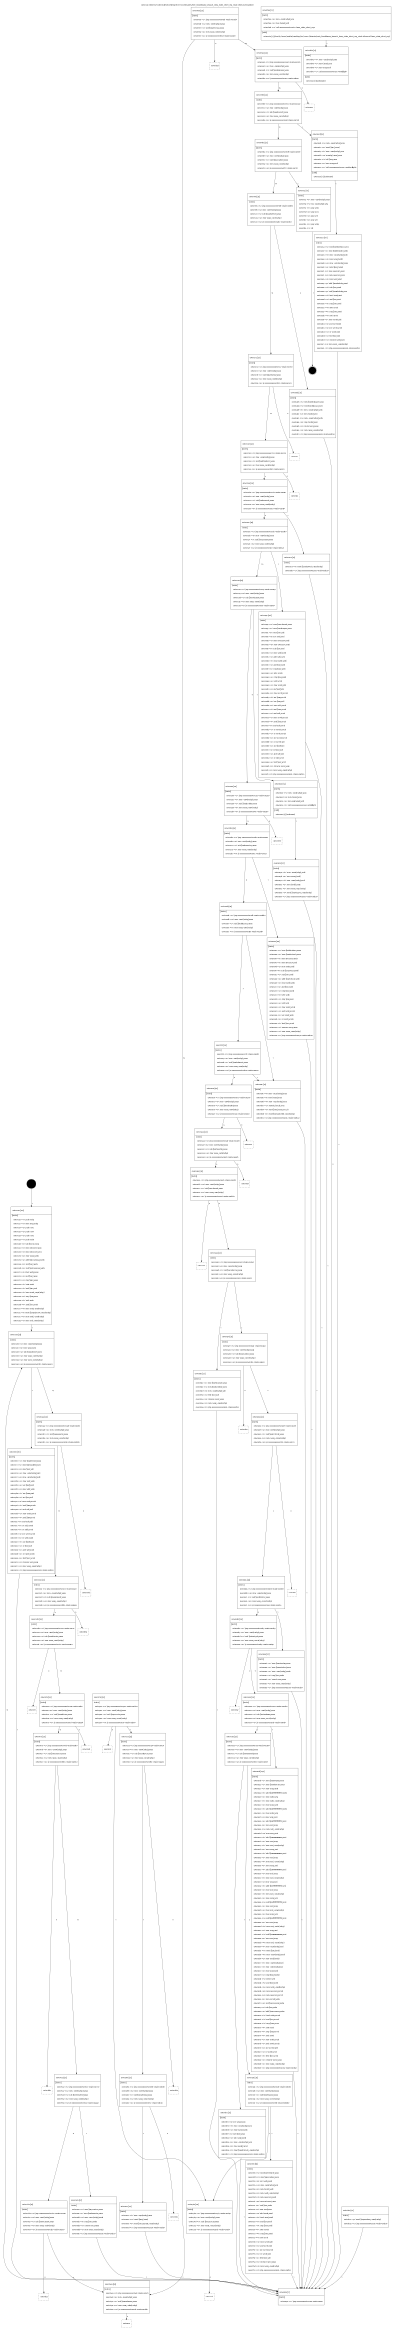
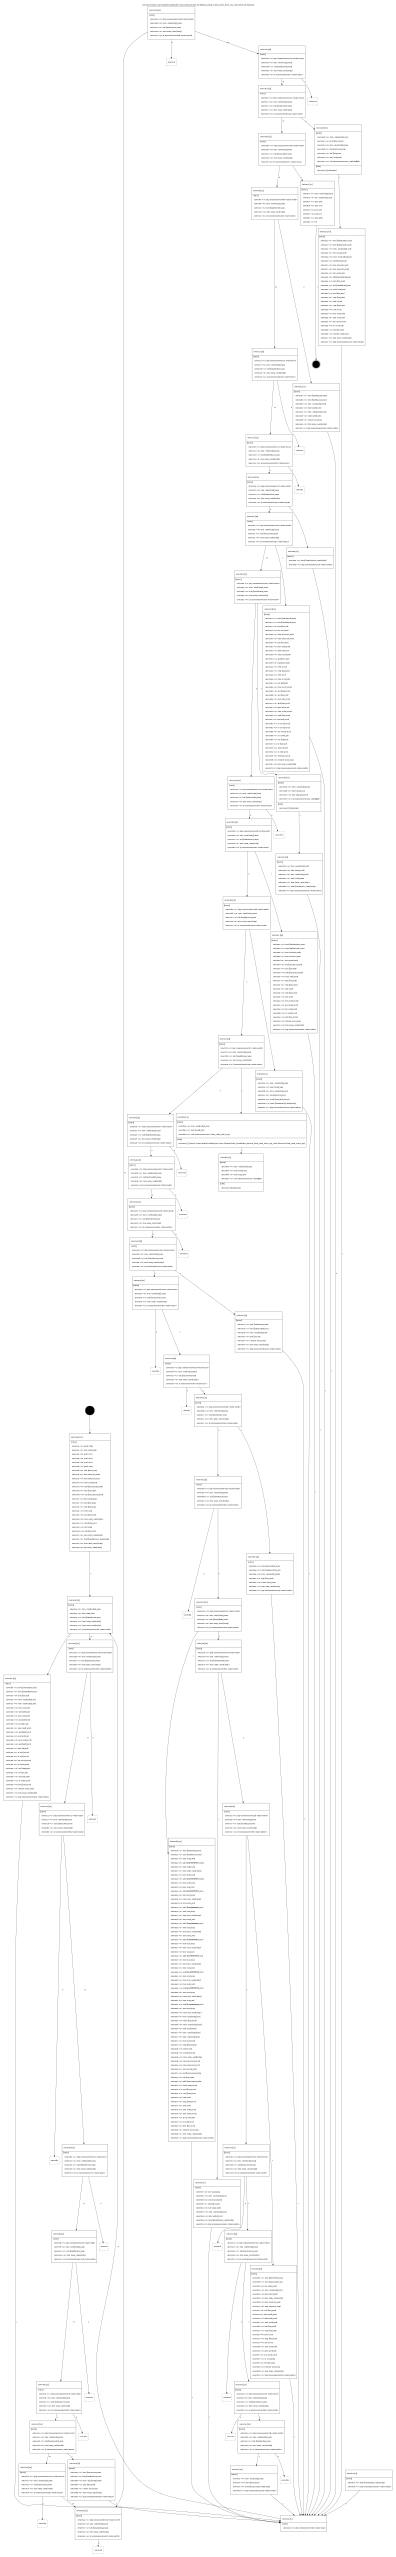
edge "0x4015f2 [28]" -> "0x401af6 [33]": now "0x4015f2 [28]" -> "0x401b36 [12]"
edge "0x40175e [28]" -> "0x401742 [28]": reversed
